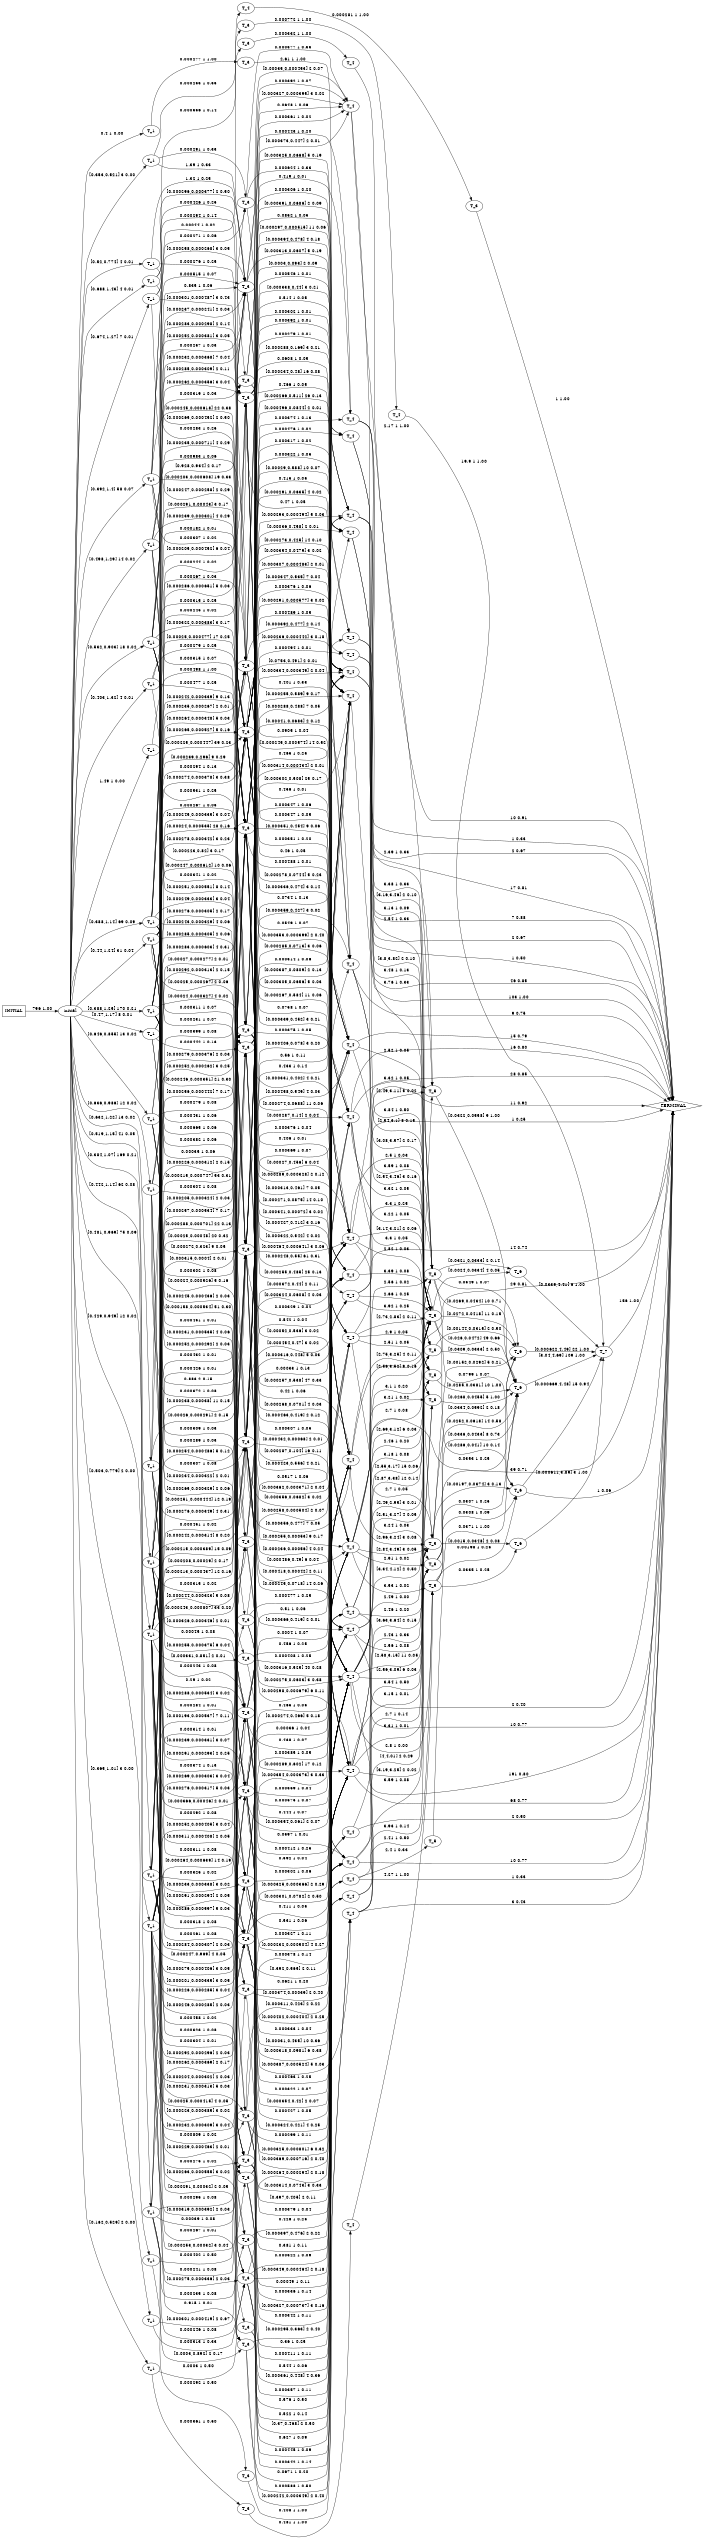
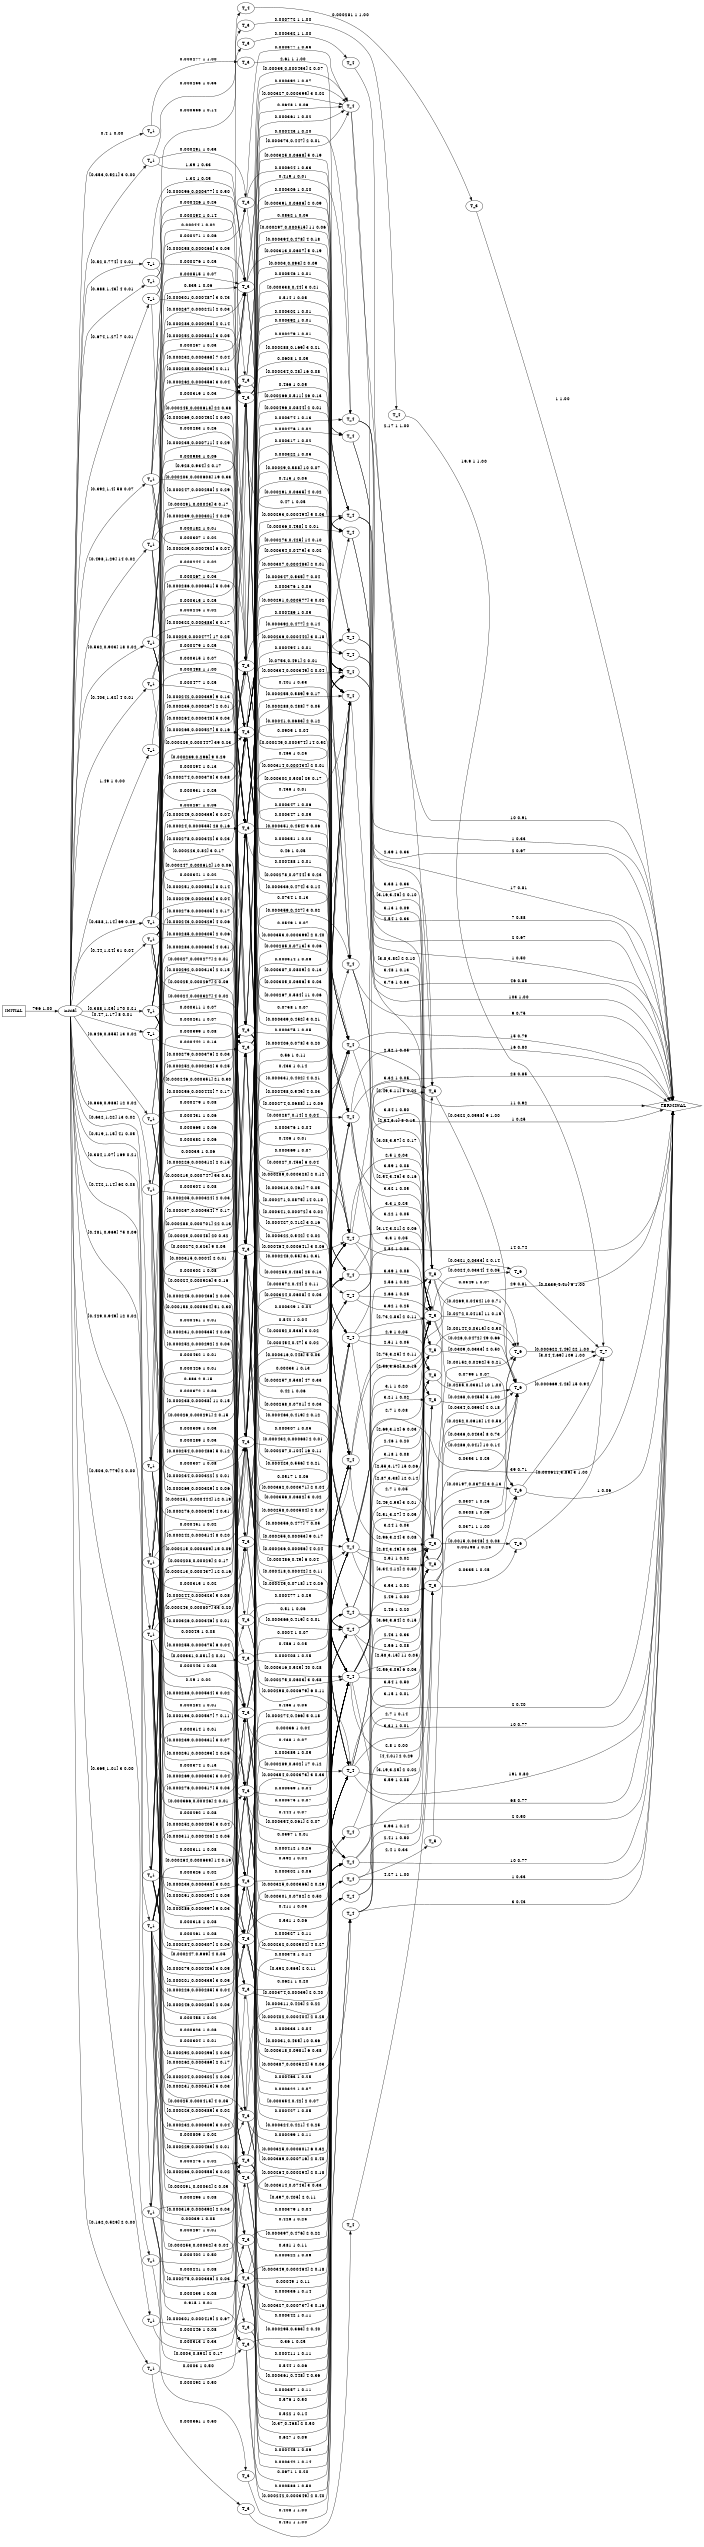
edge "T_7" -> "TERMINAL": removed, label "156 1.00"
